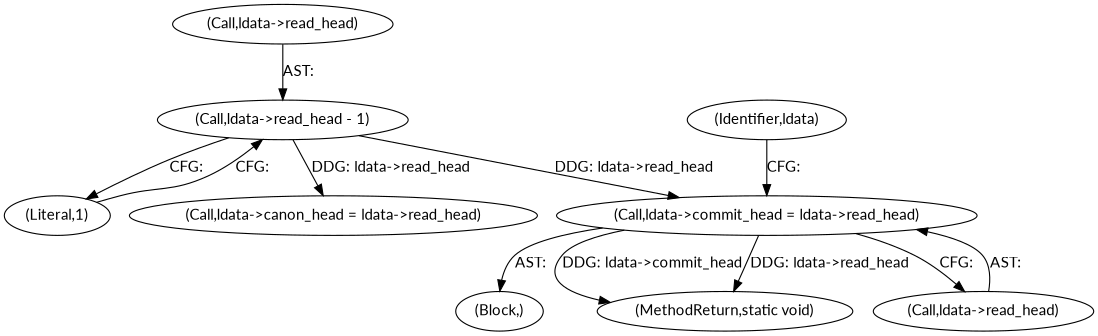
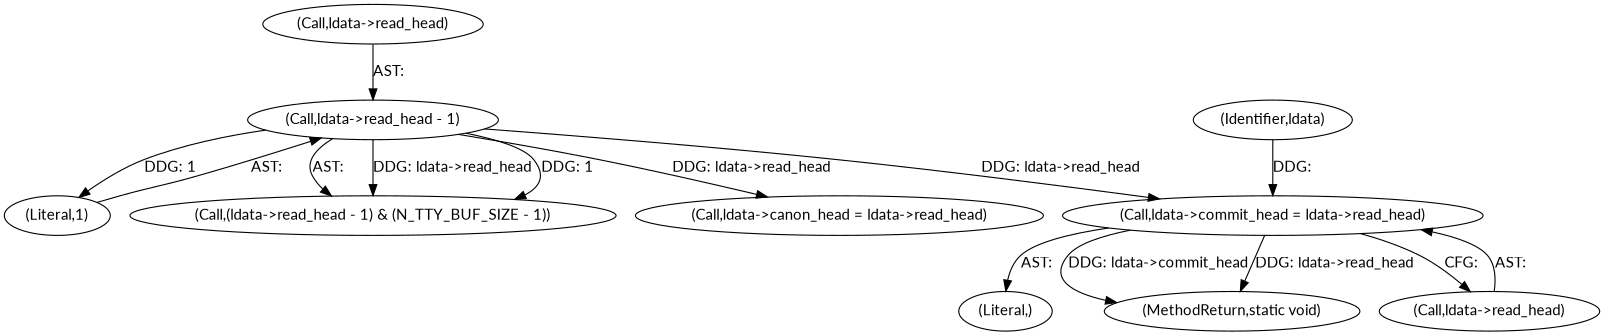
edge "(Call,ldata->read_head - 1)" -> "(Literal,1)": label "CFG: " -> "DDG: 1"
edge "(Literal,1)" -> "(Call,ldata->read_head - 1)": label "CFG: " -> "AST: "
edge "(Identifier,ldata)" -> "(Call,ldata->commit_head = ldata->read_head)": label "CFG: " -> "DDG: "
node "(Call,(ldata->read_head - 1) & (N_TTY_BUF_SIZE - 1))": added
node "(Block,)": label "(Block,)" -> "(Literal,)"
